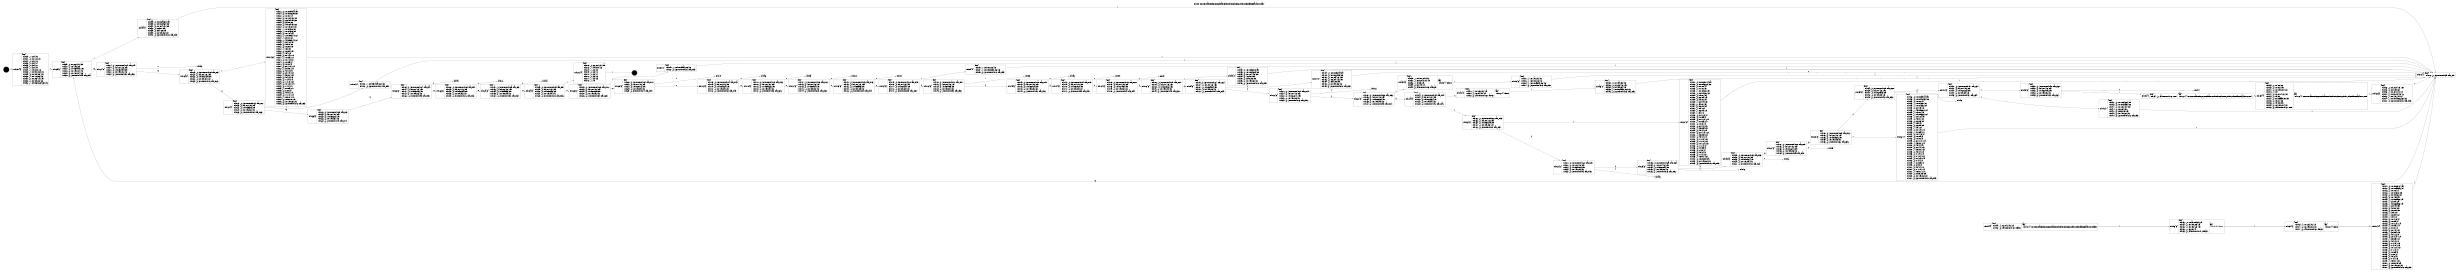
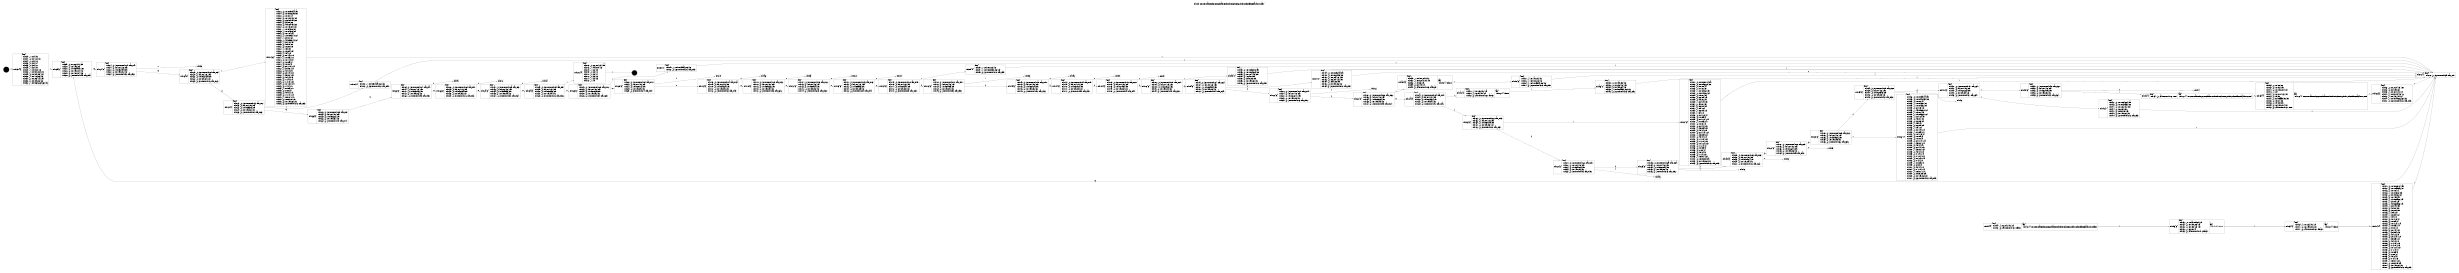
node "0x401a9a [27]": removed
